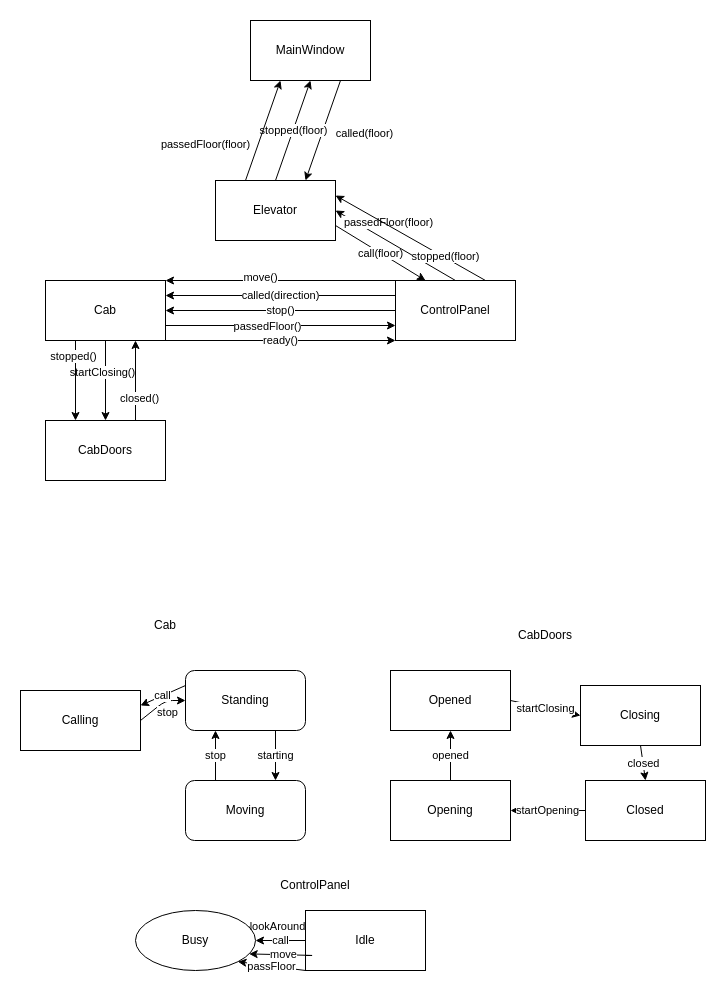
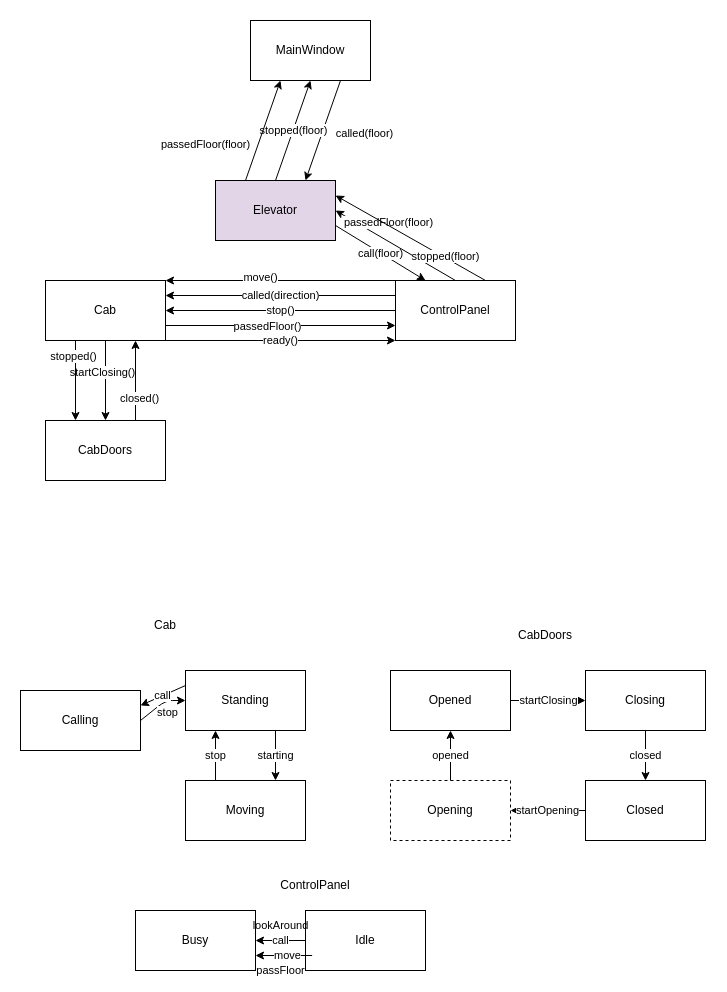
node "Elevator": fillcolor #ffffff -> #e1d5e7
node "Standing": shape rounded rectangle -> rectangle
node "Closing": moved (641, 716) -> (646, 701)
node "Moving": shape rounded rectangle -> rectangle
node "Opening": style solid -> dashed
node "Busy": shape ellipse -> rectangle
